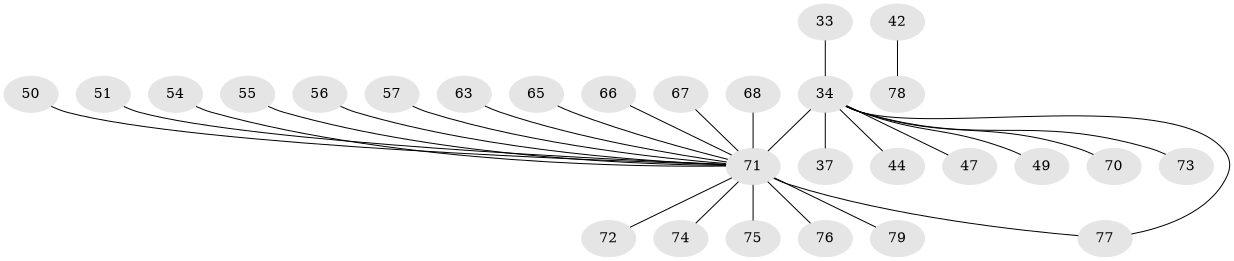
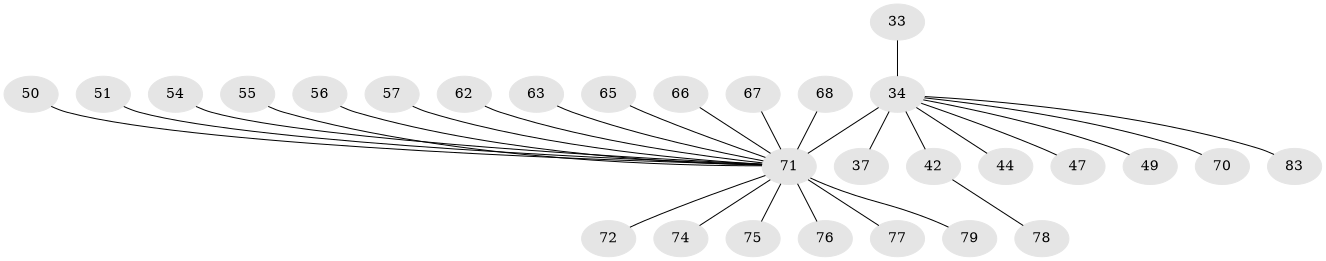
node "62": added
edge "34" -- "77": now "34" -- "42"
node "73": label "73" -> "83"
